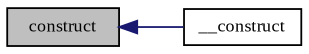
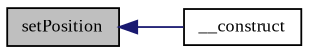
node "construct": label "construct" -> "setPosition"
